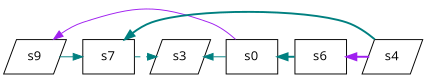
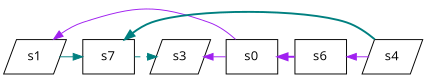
node "s9": label "s9" -> "s1"
edge "s0" -> "s3": color teal -> purple
edge "s6" -> "s0": color teal -> purple
edge "s4" -> "s6": style bold -> solid
